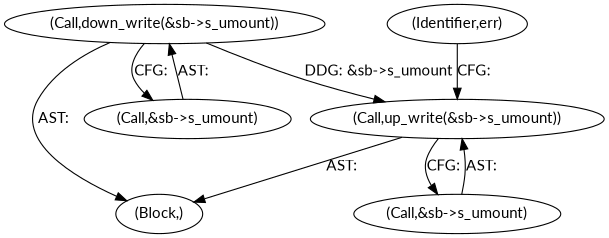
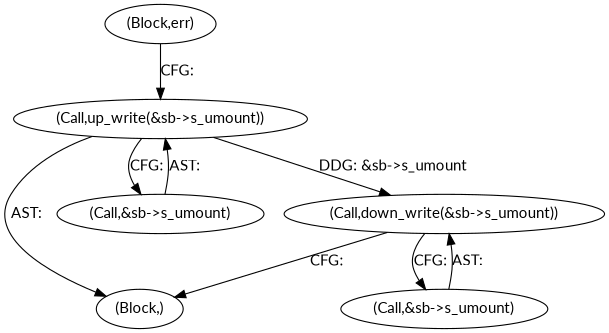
node "(Identifier,err)": label "(Identifier,err)" -> "(Block,err)"
edge "(Call,down_write(&sb->s_umount))" -> "(Call,up_write(&sb->s_umount))": reversed
edge "(Call,down_write(&sb->s_umount))" -> "(Block,)": label "AST: " -> "CFG: "
